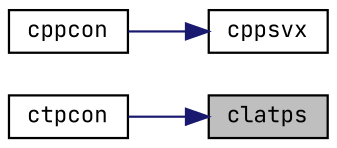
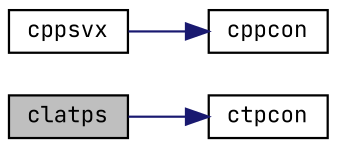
edge "cppcon" -> "cppsvx": reversed
edge "ctpcon" -> "clatps": reversed
